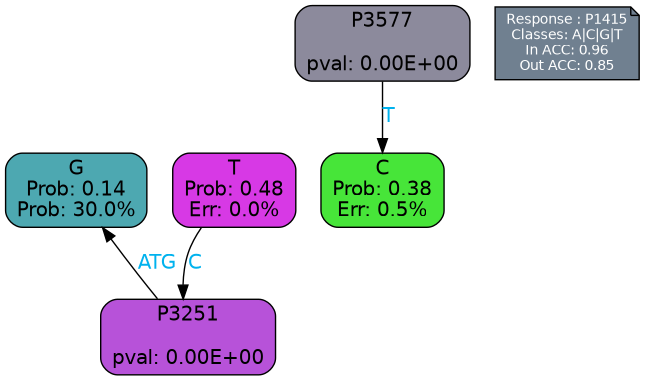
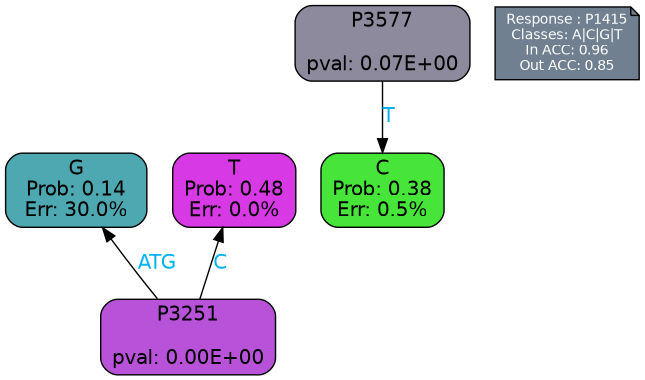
node "P3577 pval: 0.00E+00": label "P3577 pval: 0.00E+00" -> "P3577 pval: 0.07E+00"
node "G Prob: 0.14 Prob: 30.0%": label "G Prob: 0.14 Prob: 30.0%" -> "G Prob: 0.14 Err: 30.0%"
edge "T Prob: 0.48 Err: 0.0%" -> "P3251 pval: 0.00E+00": reversed
